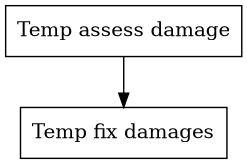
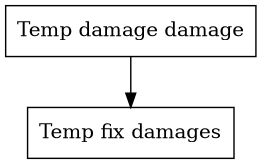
node "Temp assess damage": label "Temp assess damage" -> "Temp damage damage"
